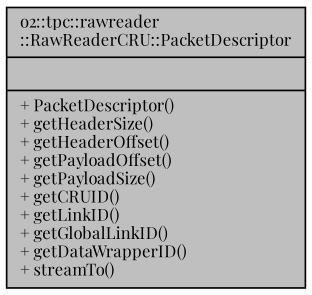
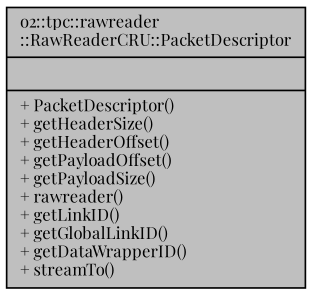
node "o2::tpc::rawreader": text "+ getCRUID()" -> "+ rawreader()"
